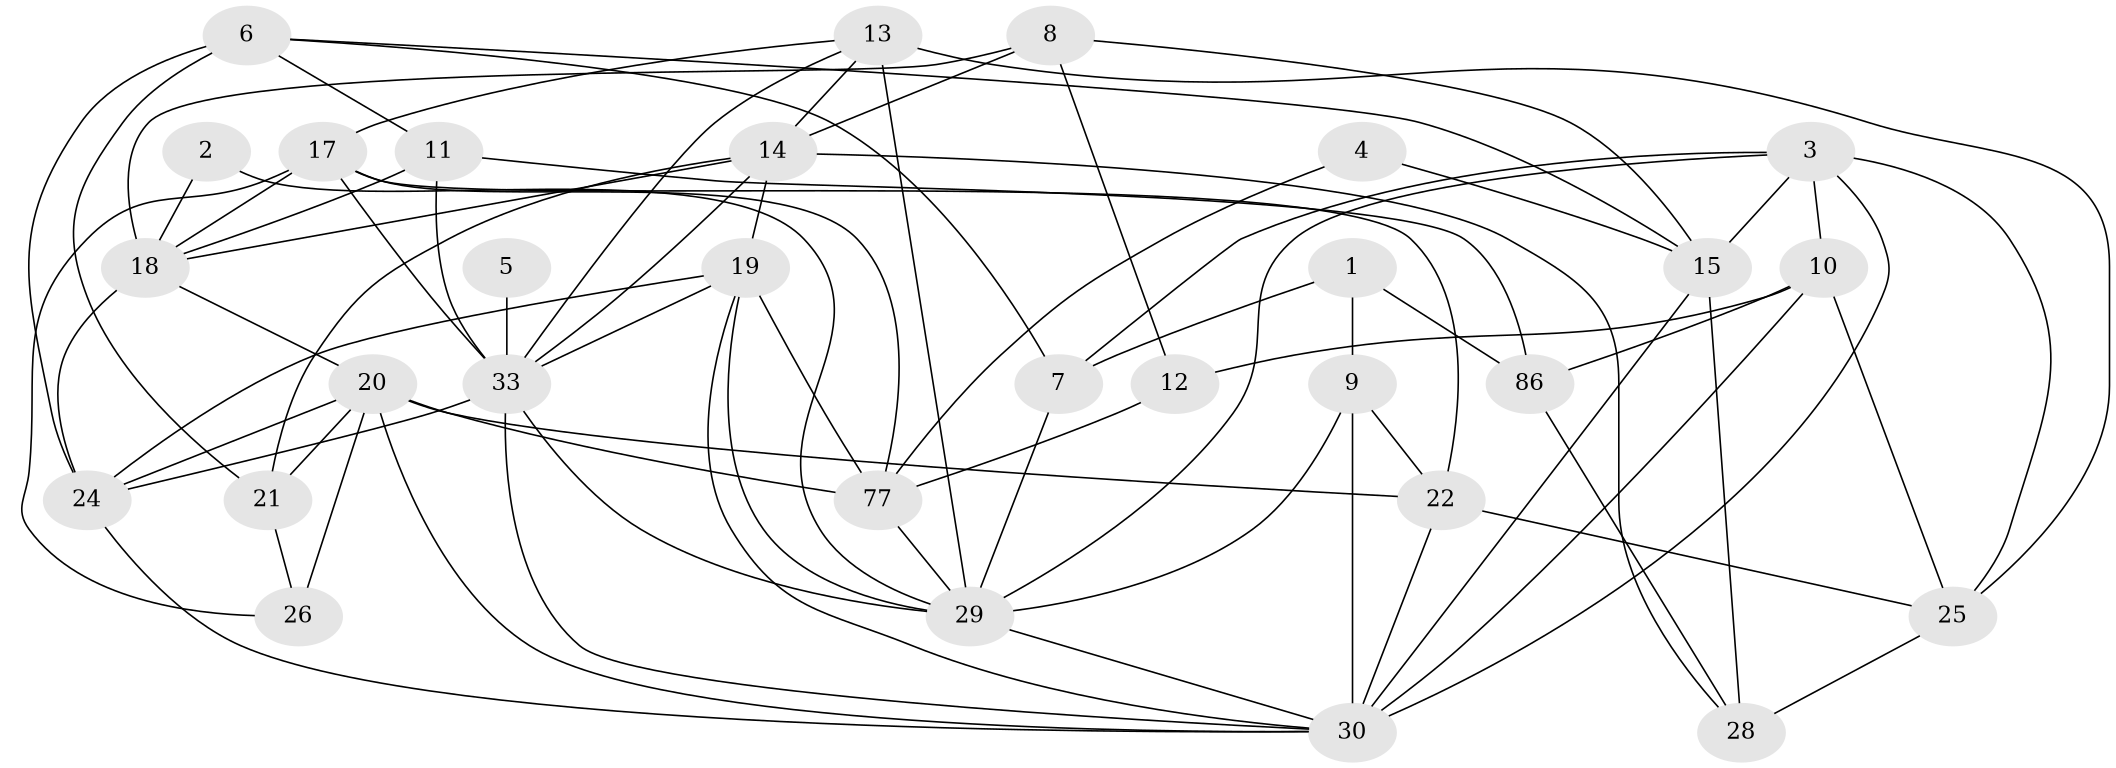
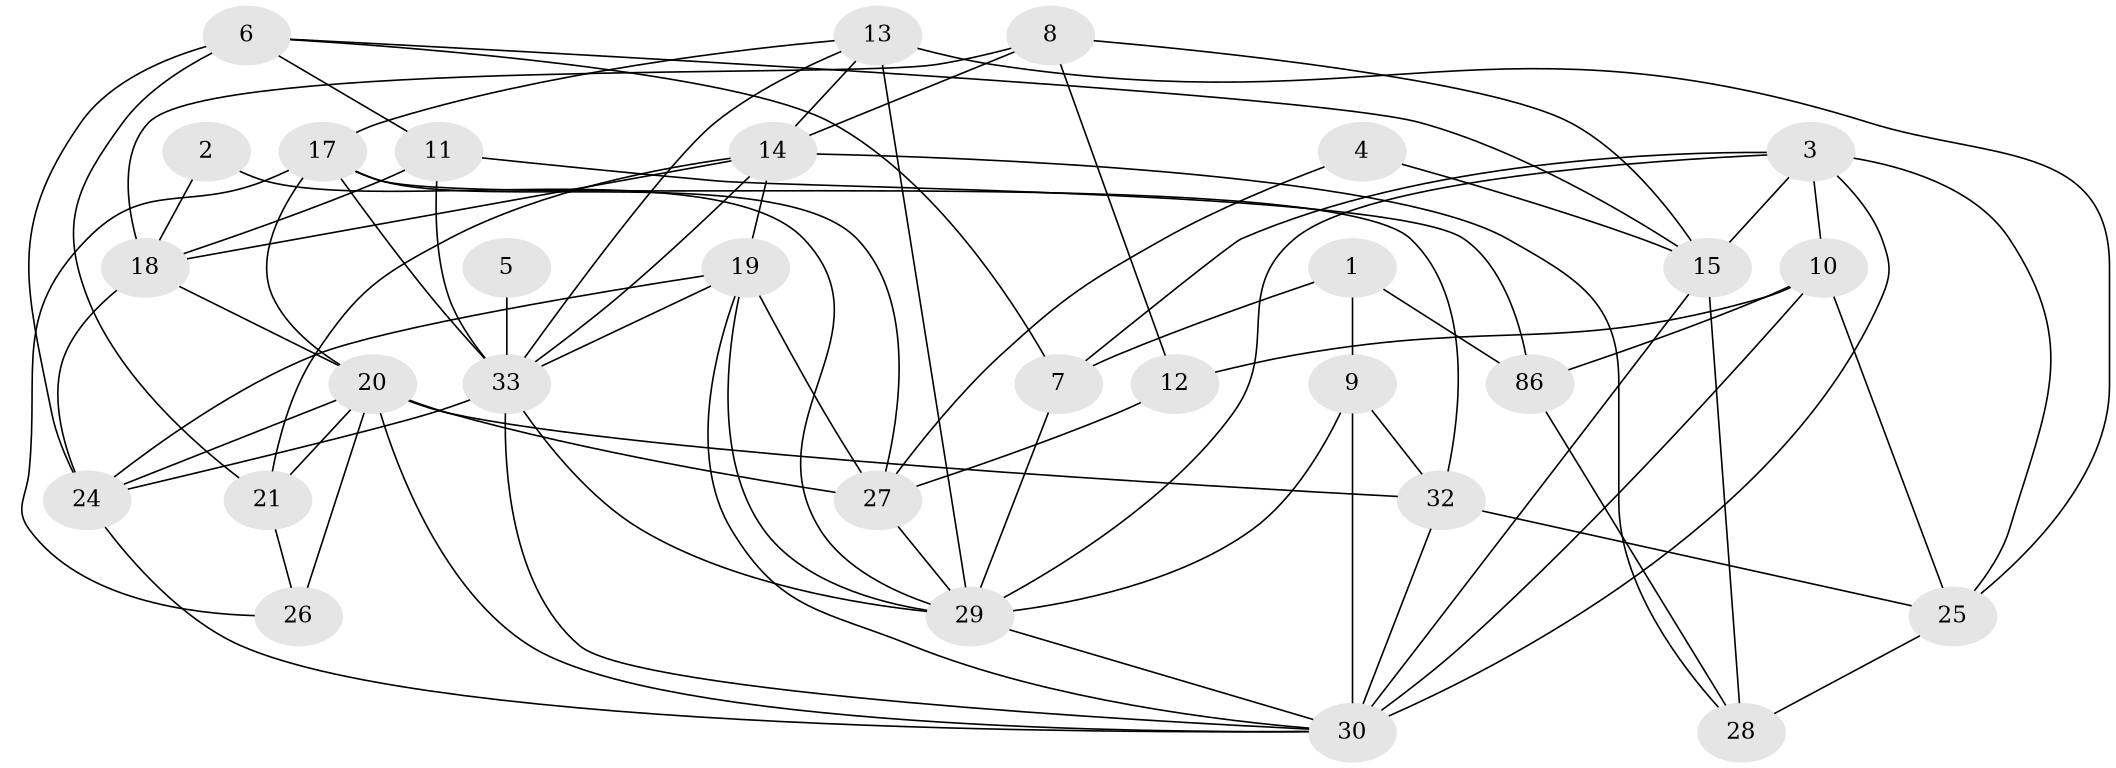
edge "17" -- "18": now "17" -- "20"
node "77": label "77" -> "27"
node "22": label "22" -> "32"
